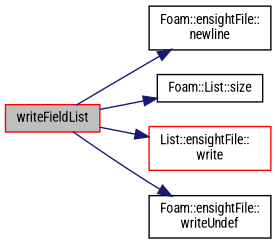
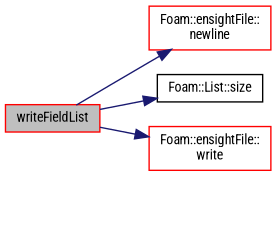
node "Foam::ensightFile:: newline": color black -> red
node "List::ensightFile:: write": label "List::ensightFile:: write" -> "Foam::ensightFile:: write"
node "Foam::ensightFile:: writeUndef": removed
